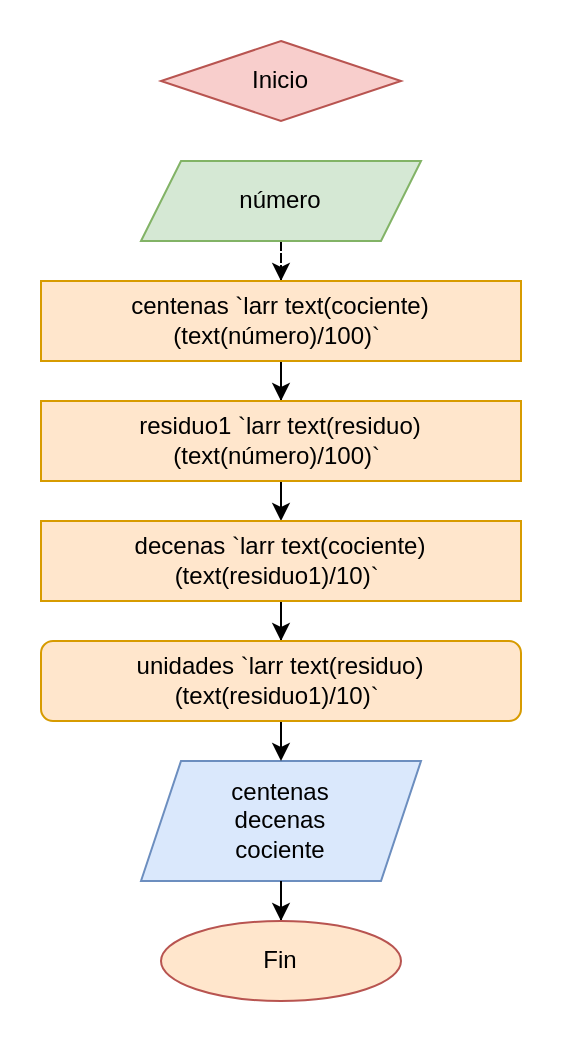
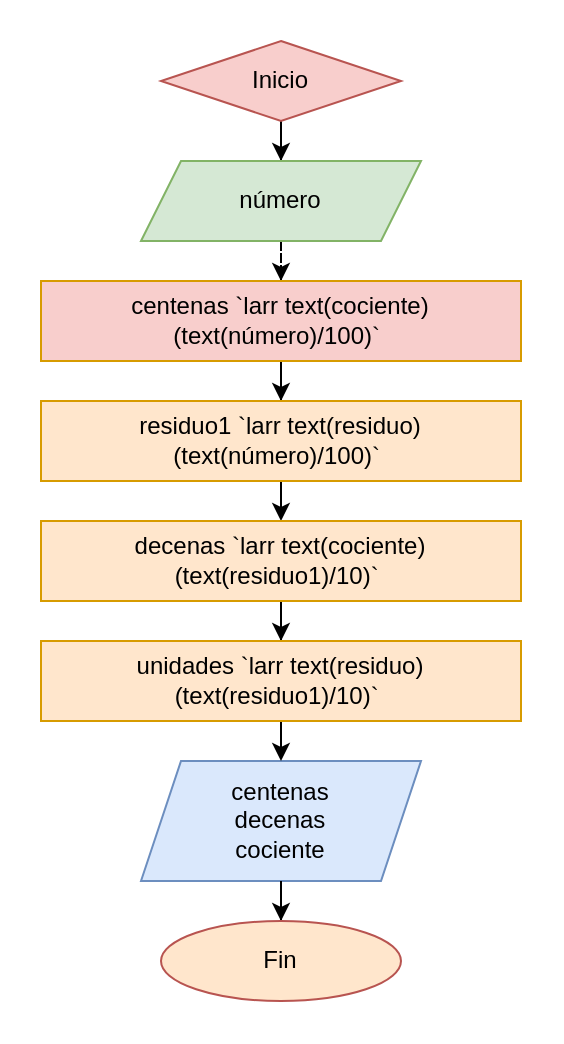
edge "Inicio" -> "número": added
node "centenas `larr text(cociente)(text(número)/100)`": fillcolor #ffe6cc -> #f8cecc
node "unidades `larr text(residuo)(text(residuo1)/10)`": shape rounded rectangle -> rectangle
